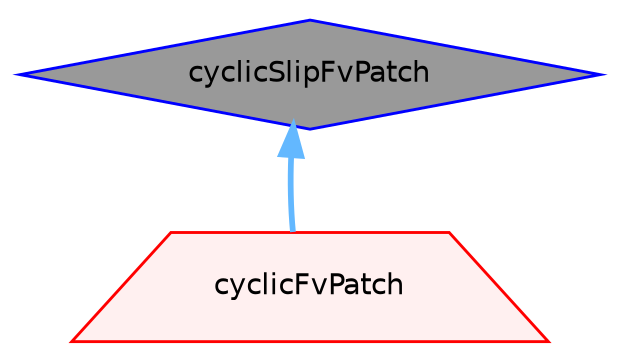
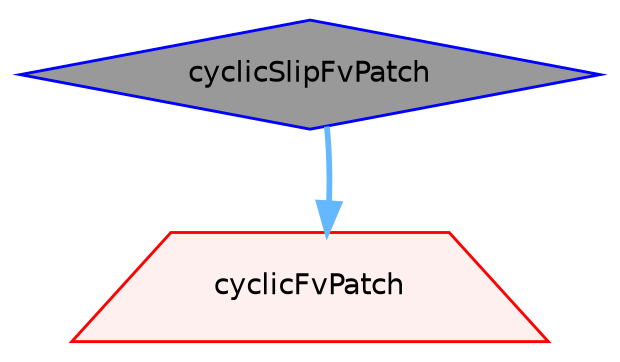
edge "cyclicFvPatch" -> "cyclicSlipFvPatch": reversed
